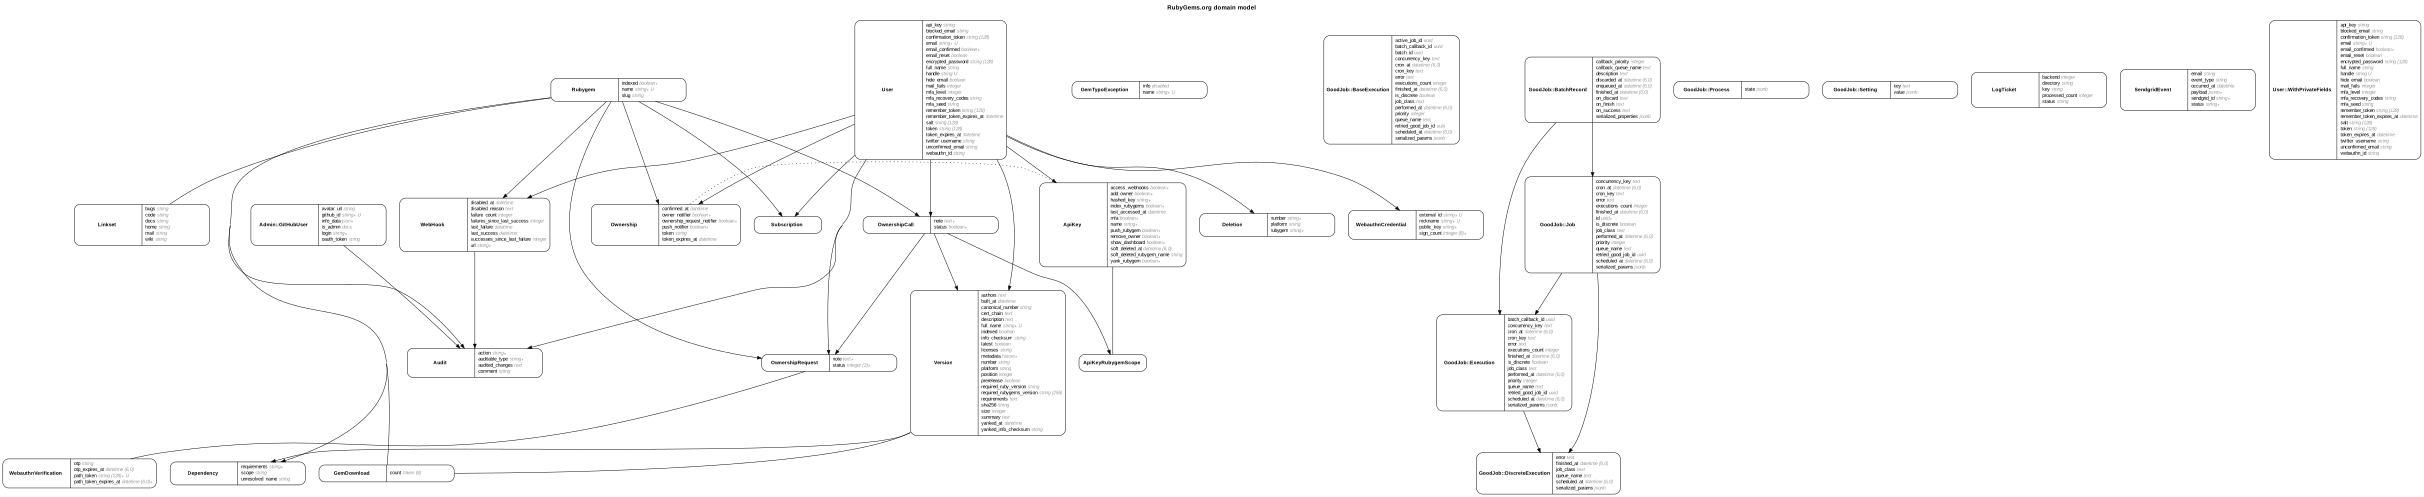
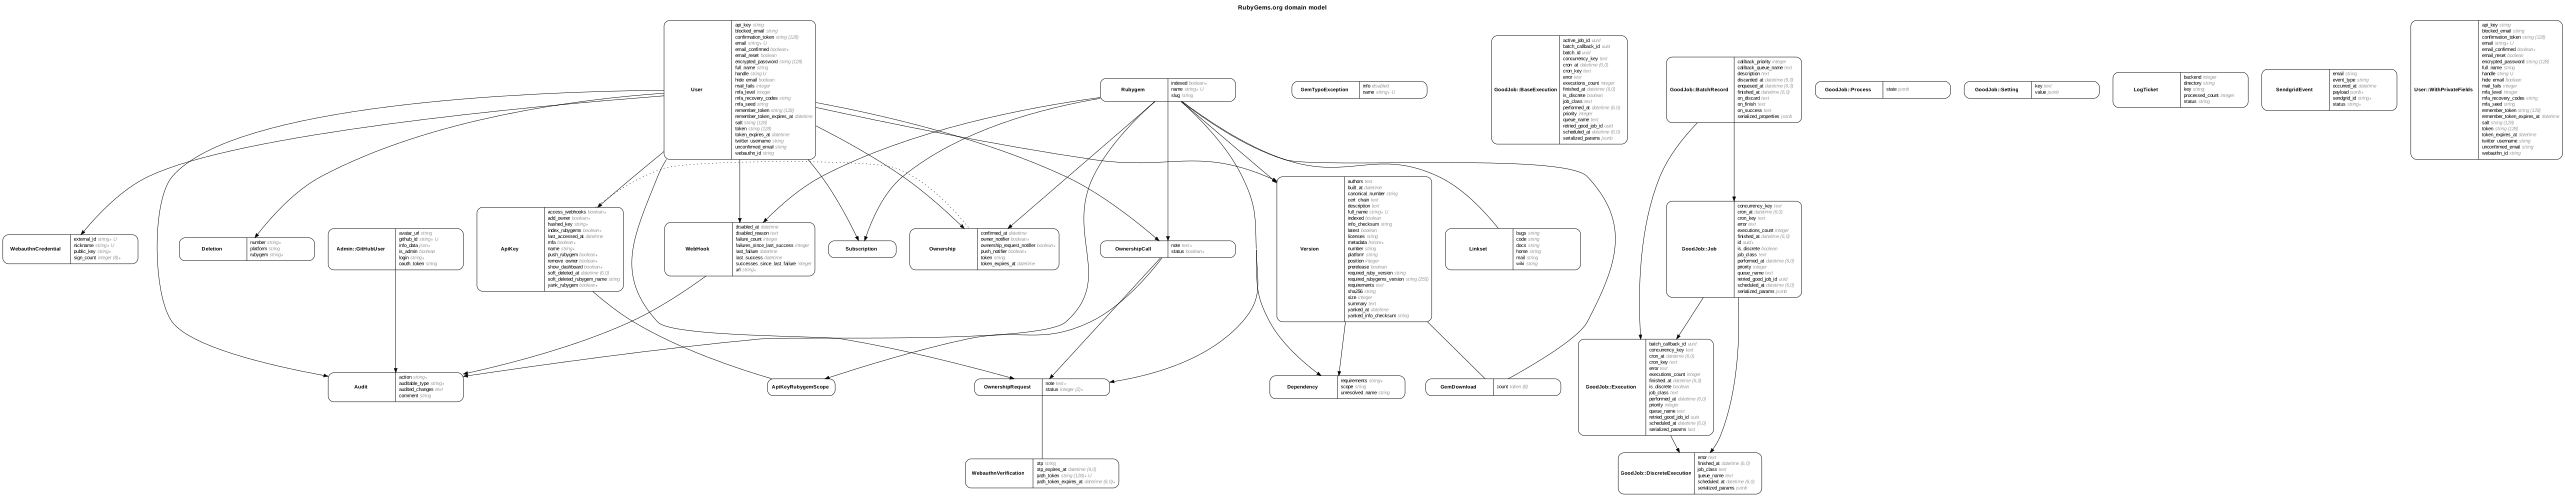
node "Admin::GitHubUser": text "docs" -> "boolean"
edge "OwnershipCall" -- "Version": now "Rubygem" -- "Version"
node "GoodJob::Execution": text "jsonb" -> "last"
